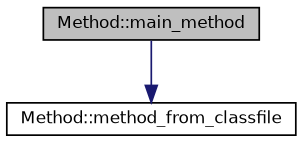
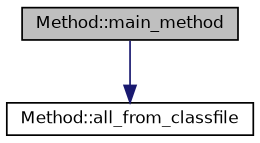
node "Method::method_from_classfile": label "Method::method_from_classfile" -> "Method::all_from_classfile"
